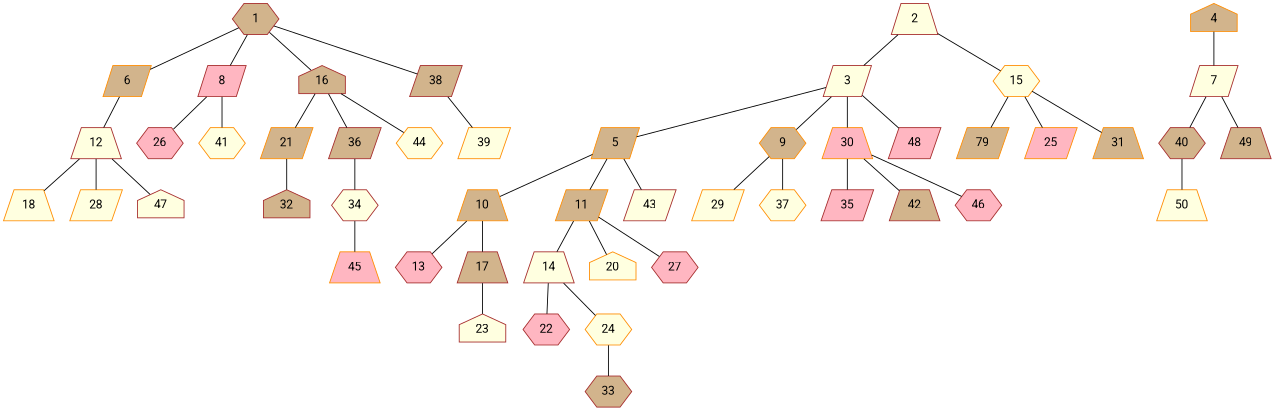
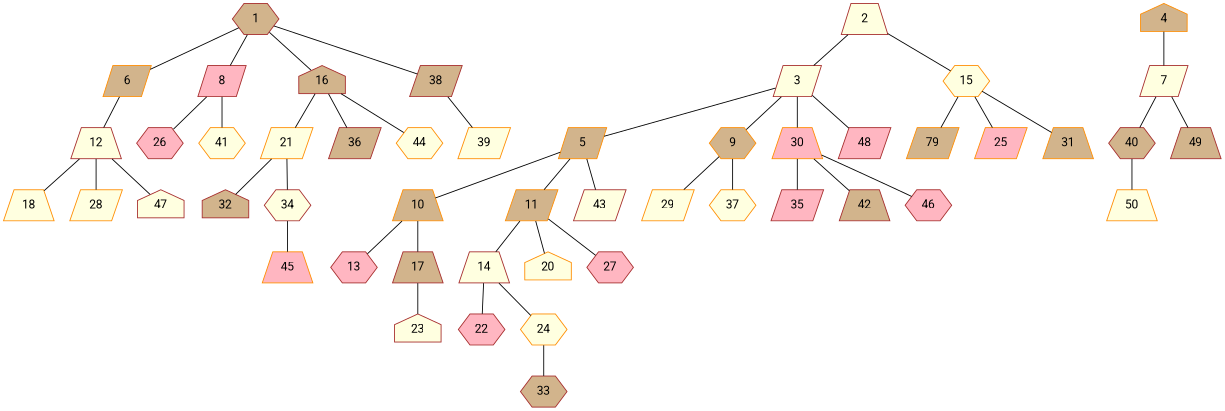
node "21": fillcolor tan -> lightyellow
edge "36" -- "34": now "21" -- "34"
